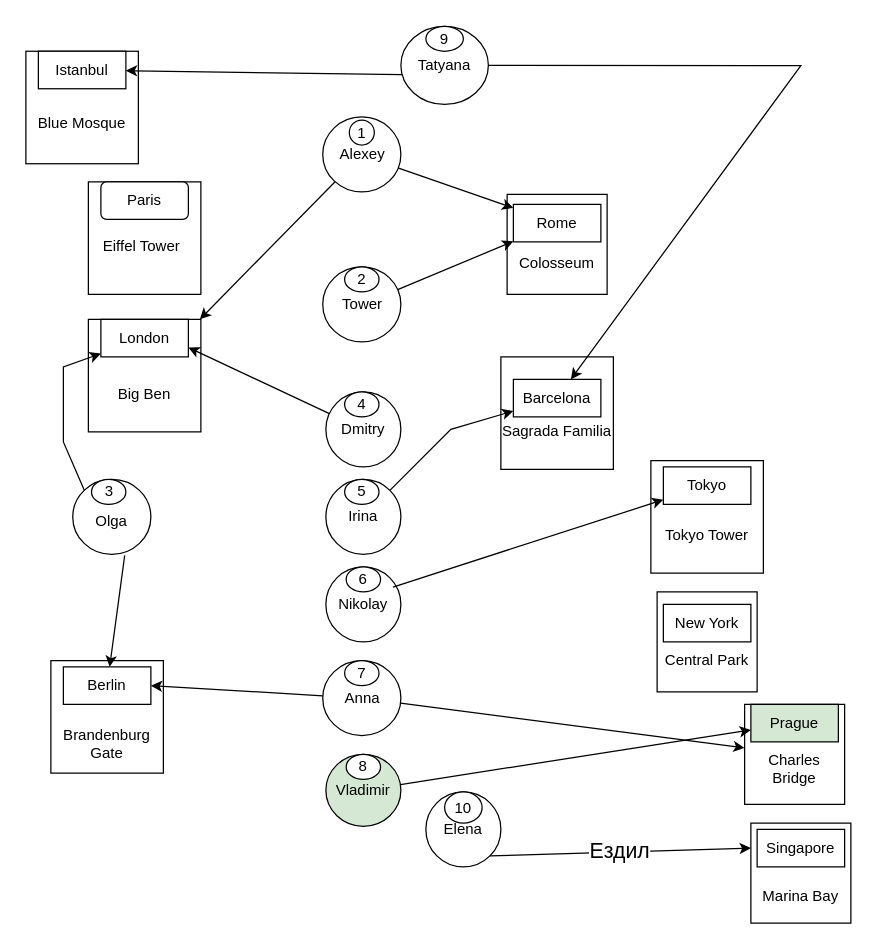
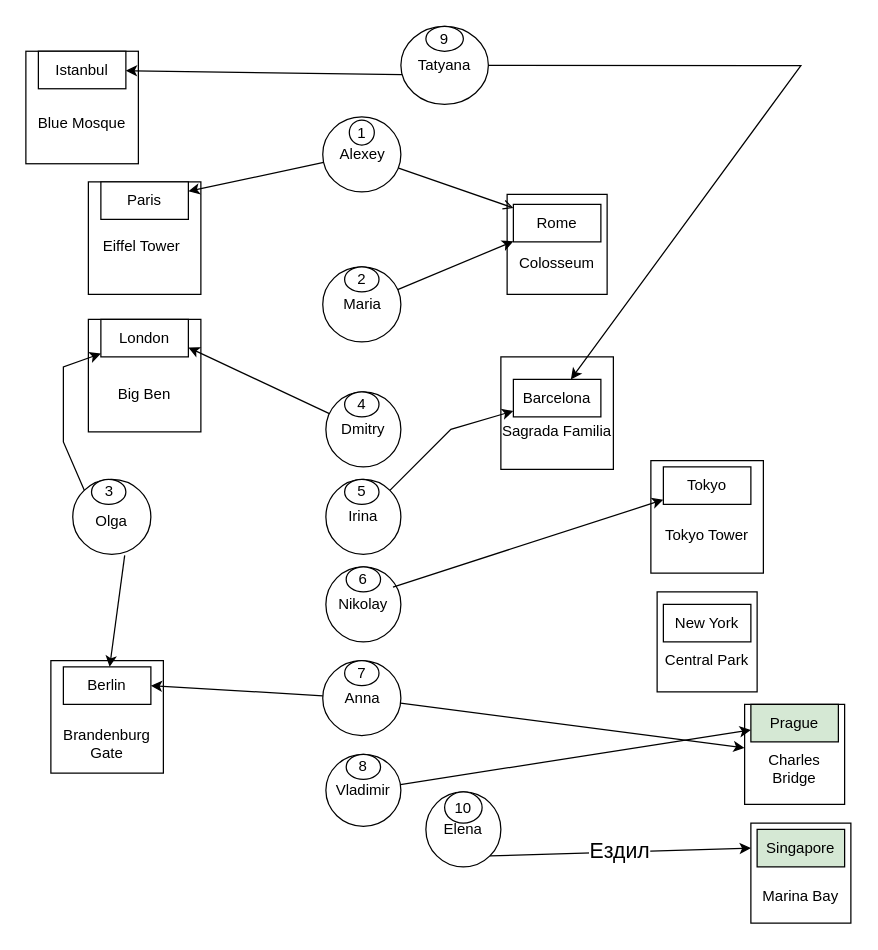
node "Paris": shape rounded rectangle -> rectangle
edge "Alexey" -> "Rome": arrowhead classic -> open
edge "Alexey" -> "Big Ben": now "Alexey" -> "Paris"
node "Tower": label "Tower" -> "Maria"
node "Vladimir": fillcolor #d5e8d4 -> #ffffff
node "Singapore": fillcolor #ffffff -> #d5e8d4
